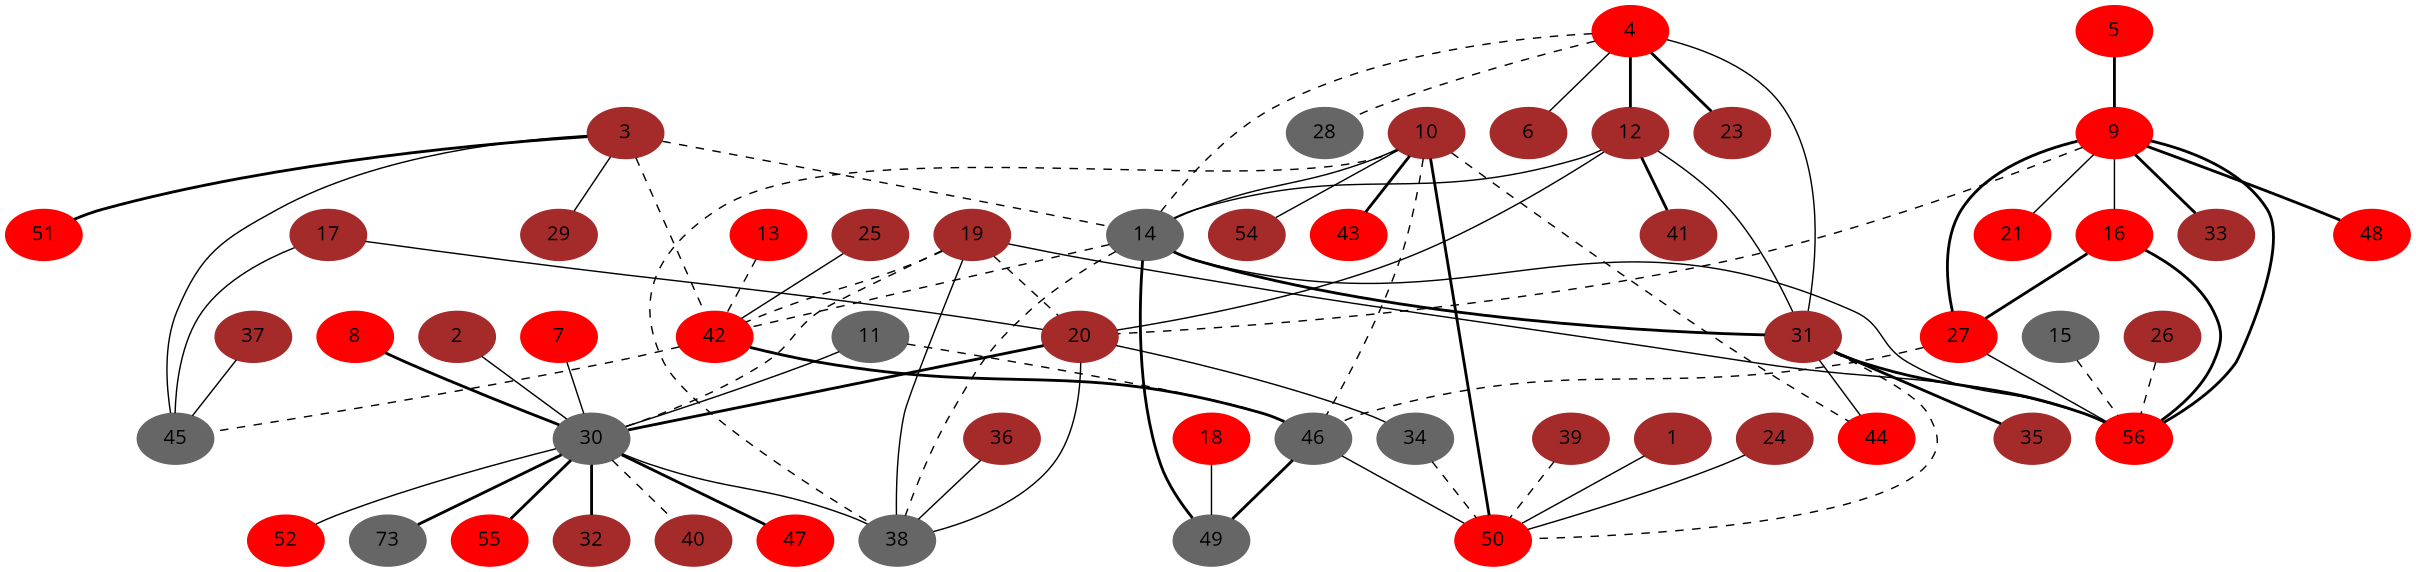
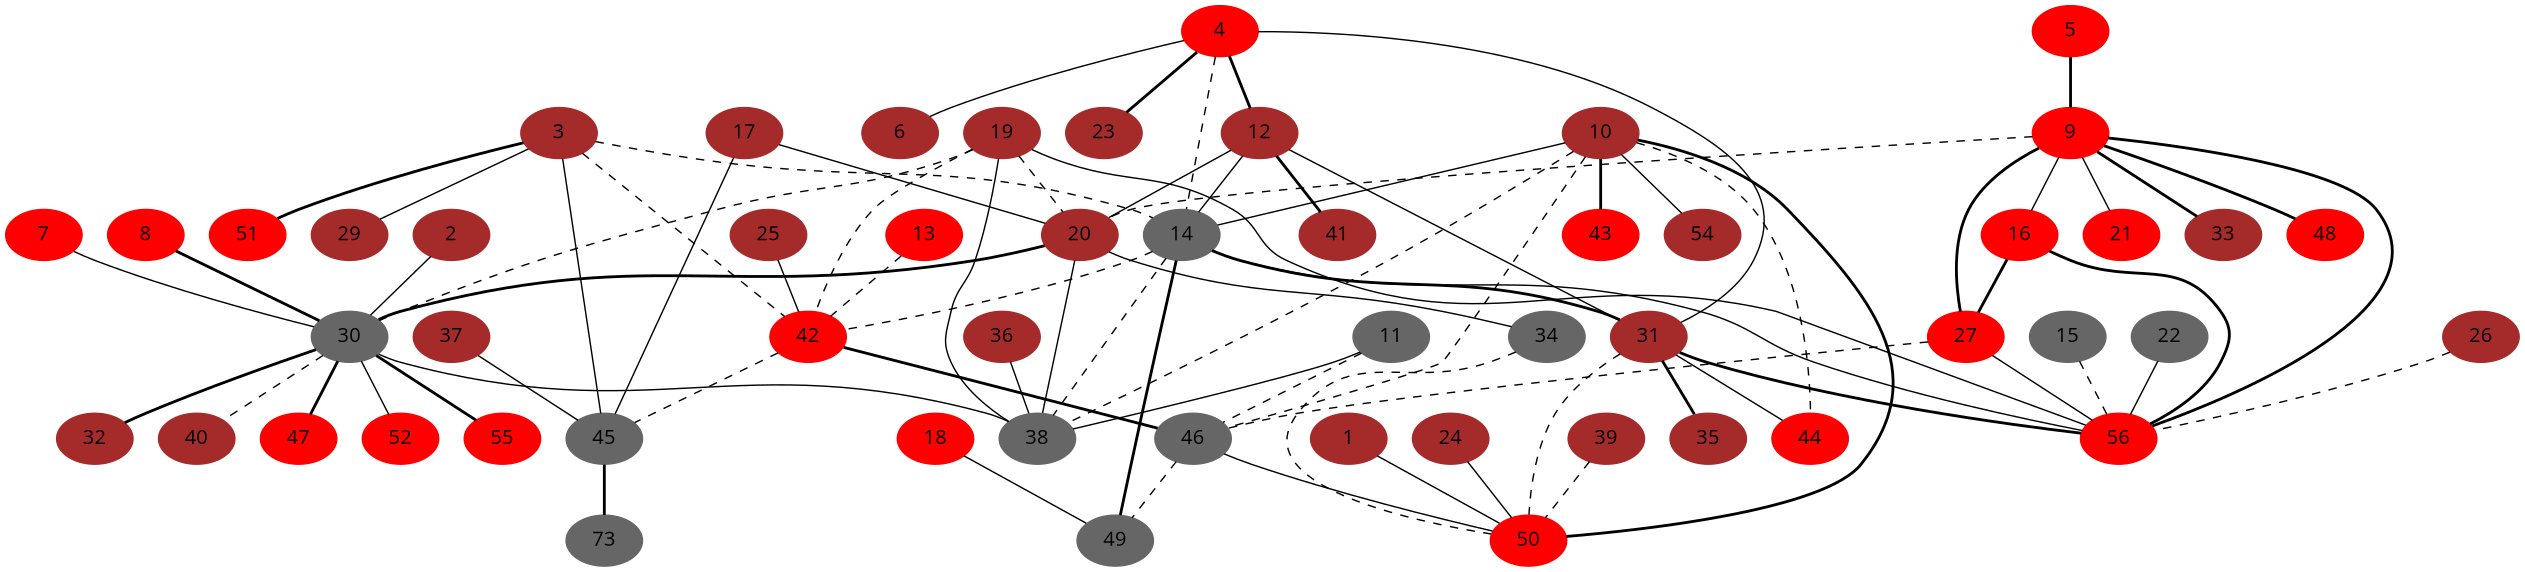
node "28": removed
node "22": added
edge "11" -- "30": now "11" -- "38"
edge "30" -- "73": now "45" -- "73"
edge "46" -- "49": style bold -> dashed
